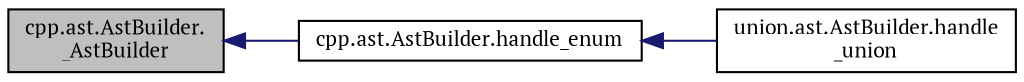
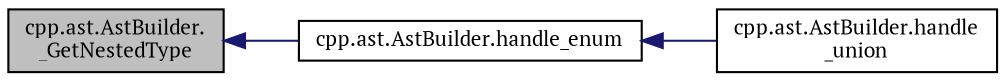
node "cpp.ast.AstBuilder. _AstBuilder": label "cpp.ast.AstBuilder. _AstBuilder" -> "cpp.ast.AstBuilder. _GetNestedType"
node "union.ast.AstBuilder.handle _union": label "union.ast.AstBuilder.handle _union" -> "cpp.ast.AstBuilder.handle _union"
